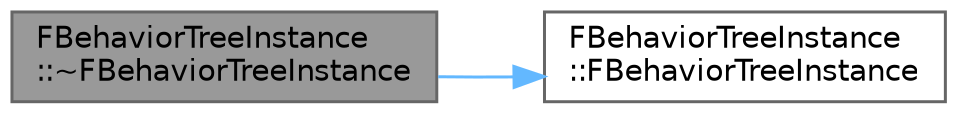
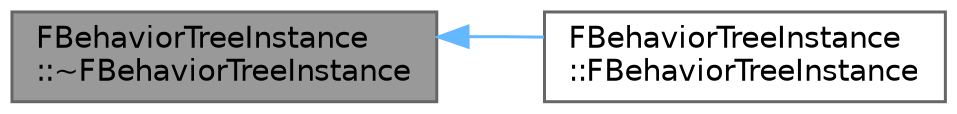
edge "FBehaviorTreeInstance ::~FBehaviorTreeInstance" -> "FBehaviorTreeInstance ::FBehaviorTreeInstance": reversed
